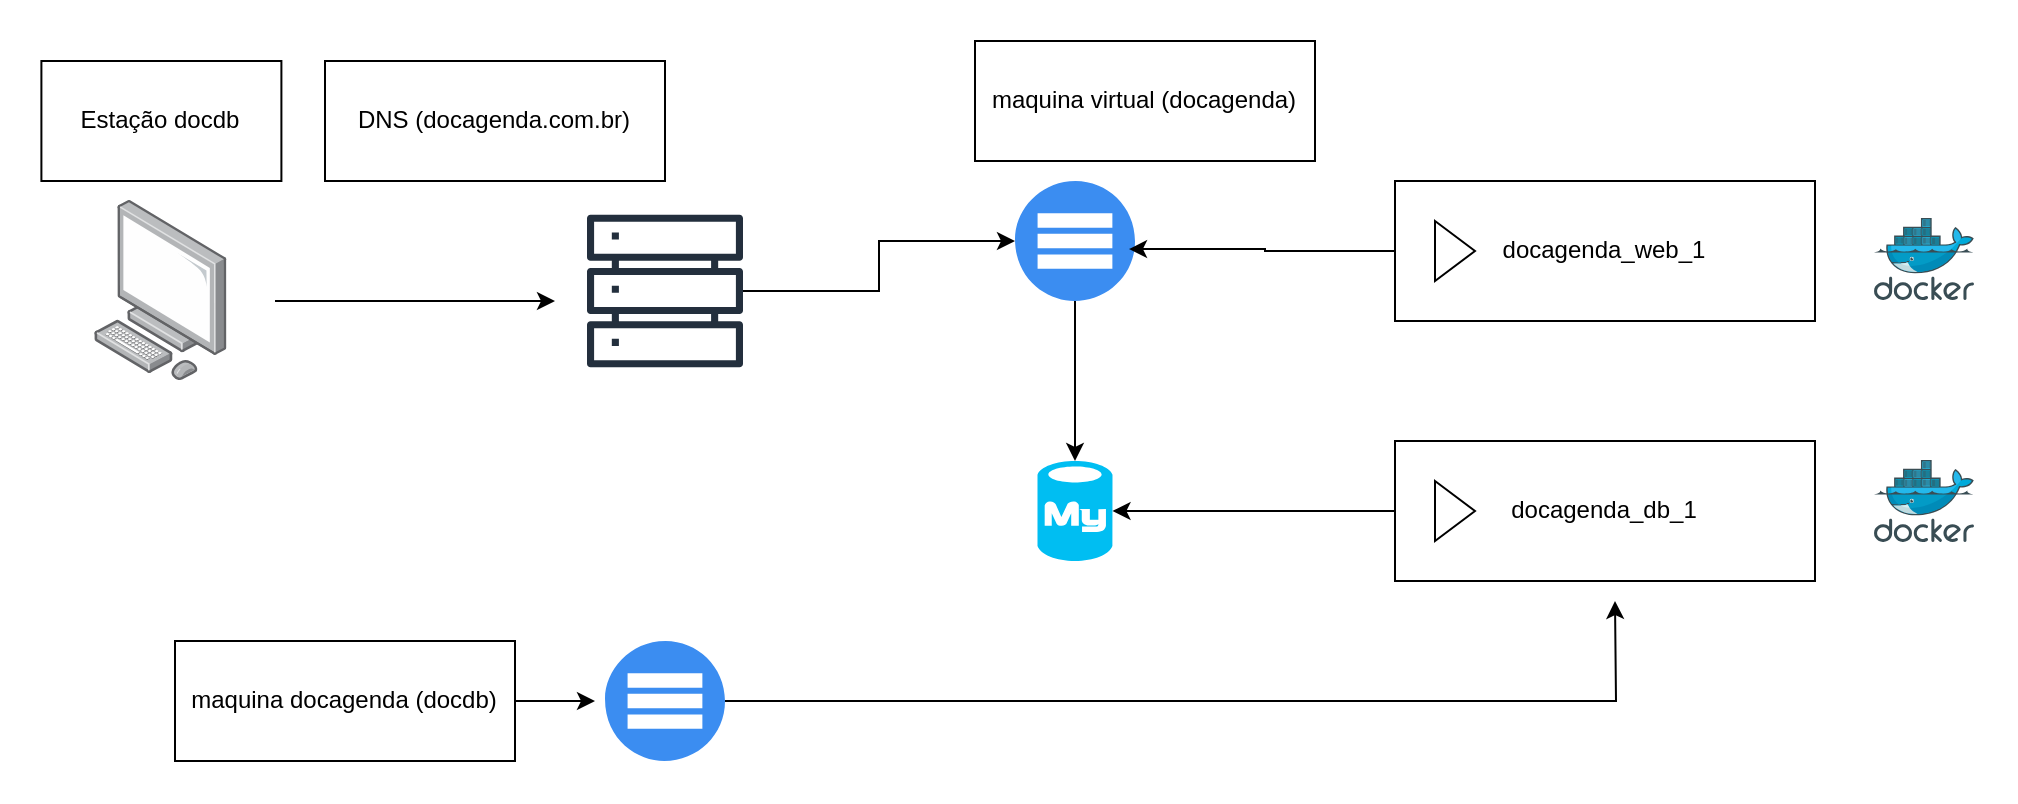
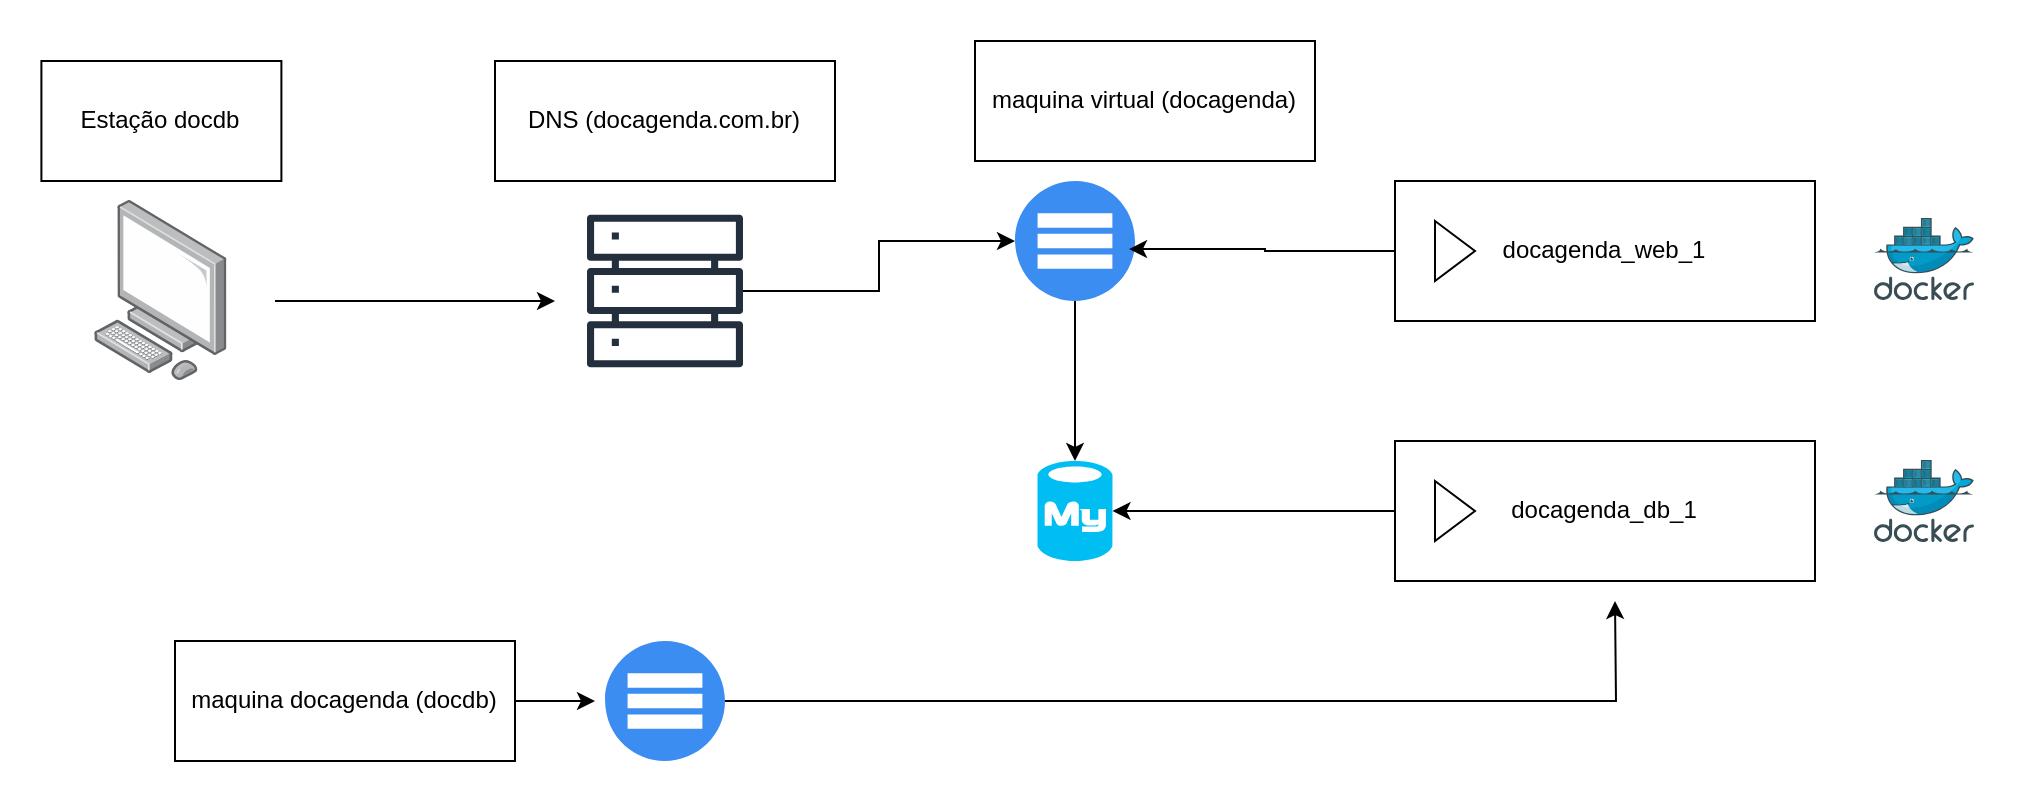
node "DNS (docagenda.com.br)": moved (495, 121) -> (665, 121)
